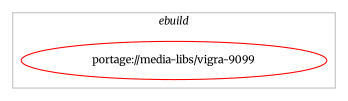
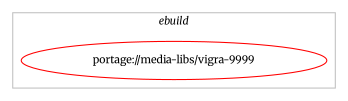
node "portage://media-libs/vigra-9099": label "portage://media-libs/vigra-9099" -> "portage://media-libs/vigra-9999"
